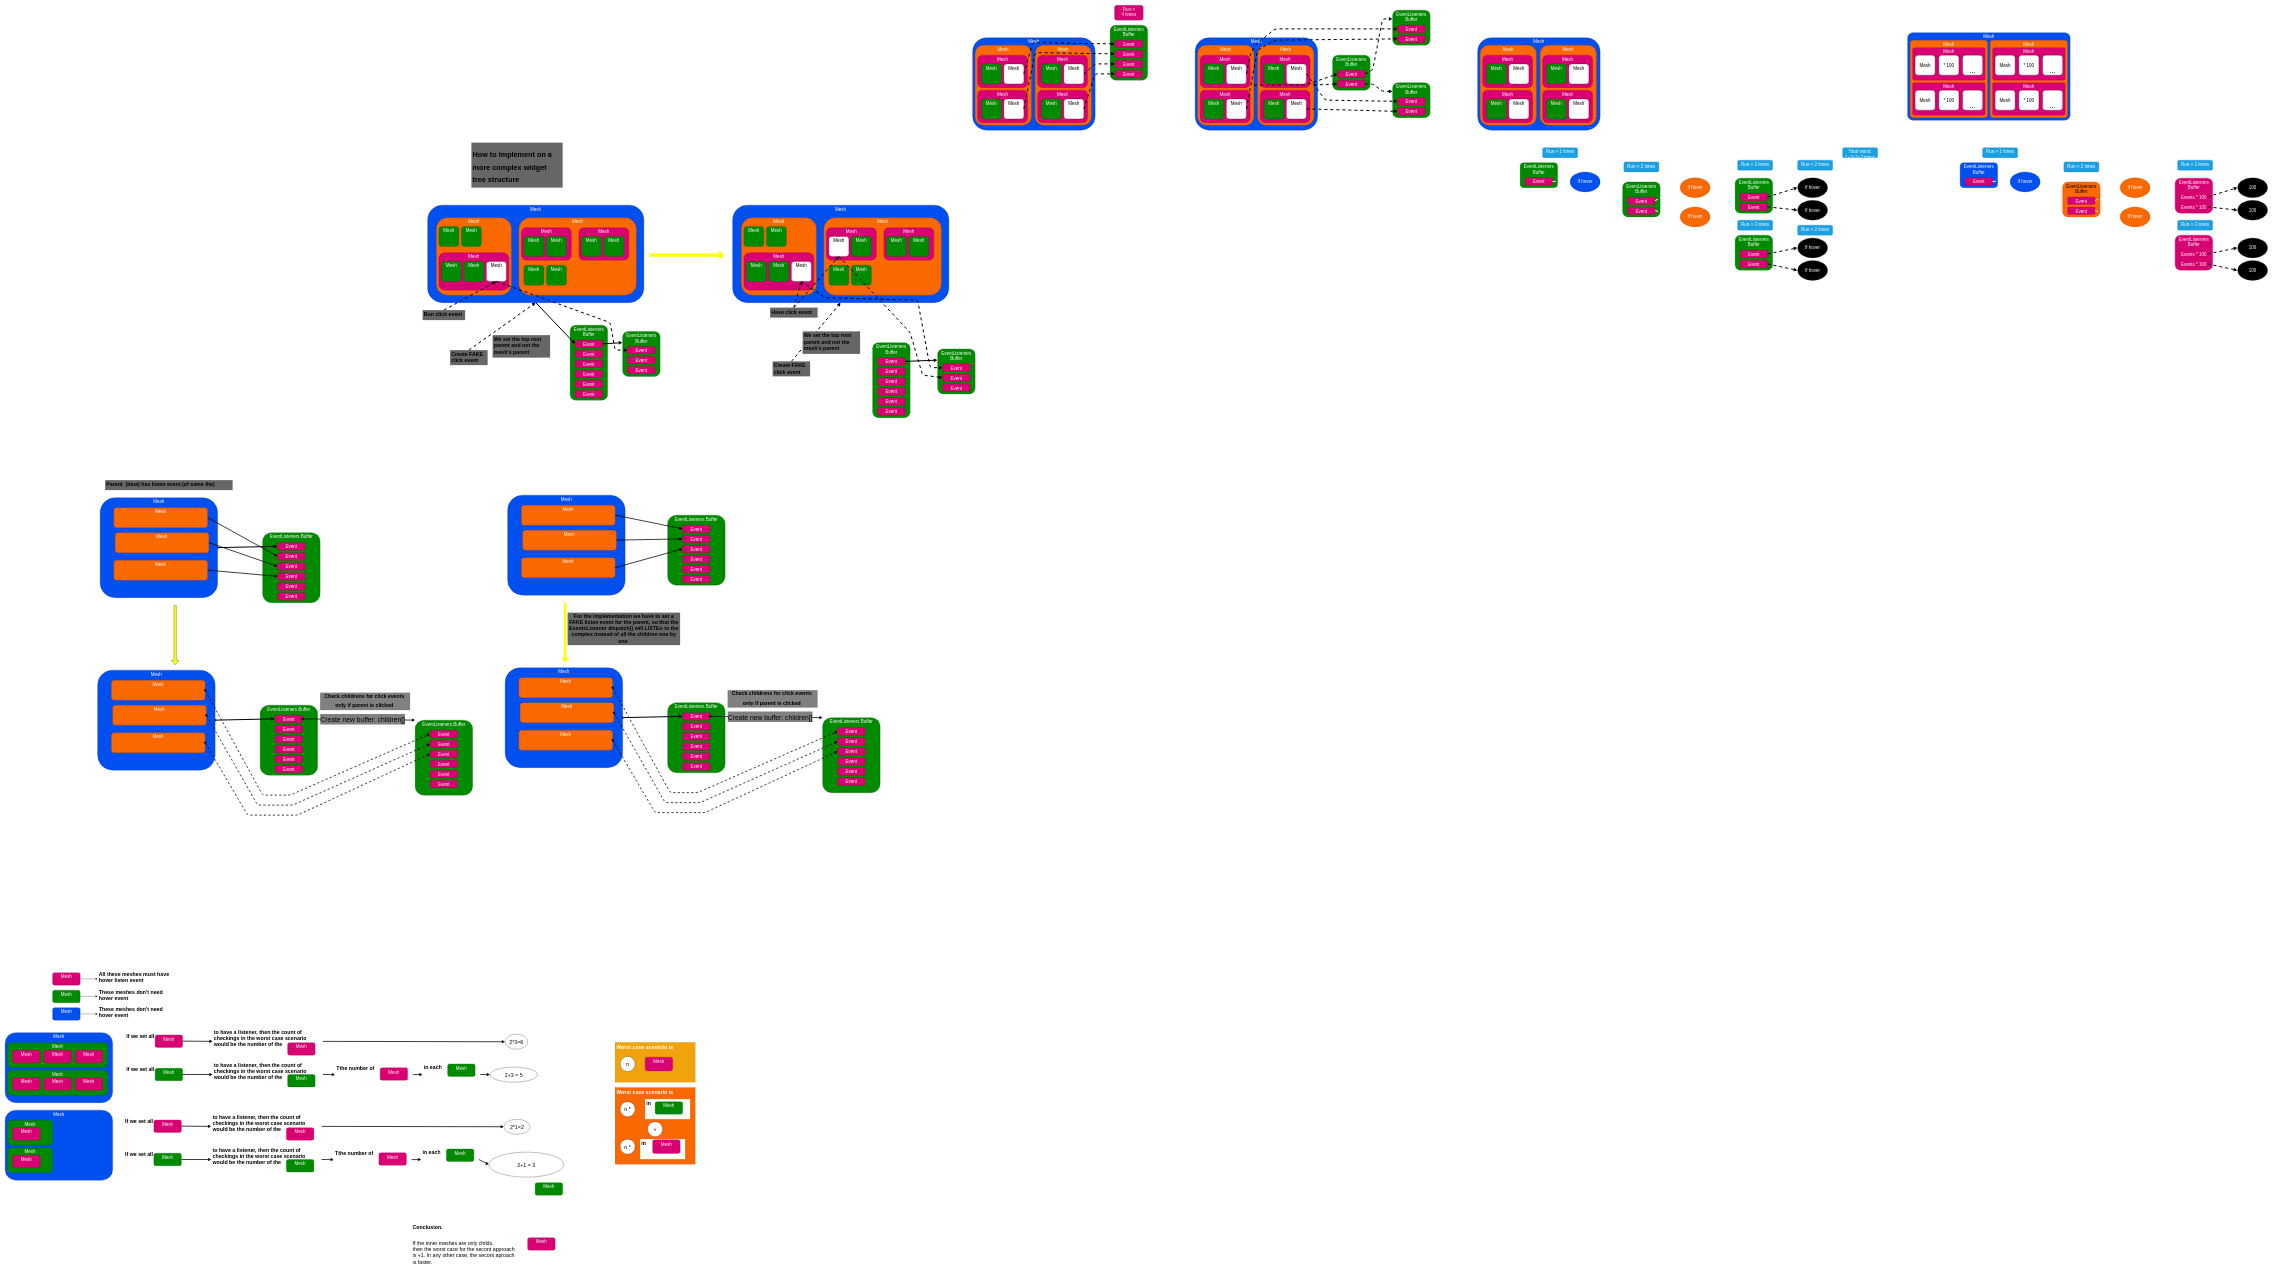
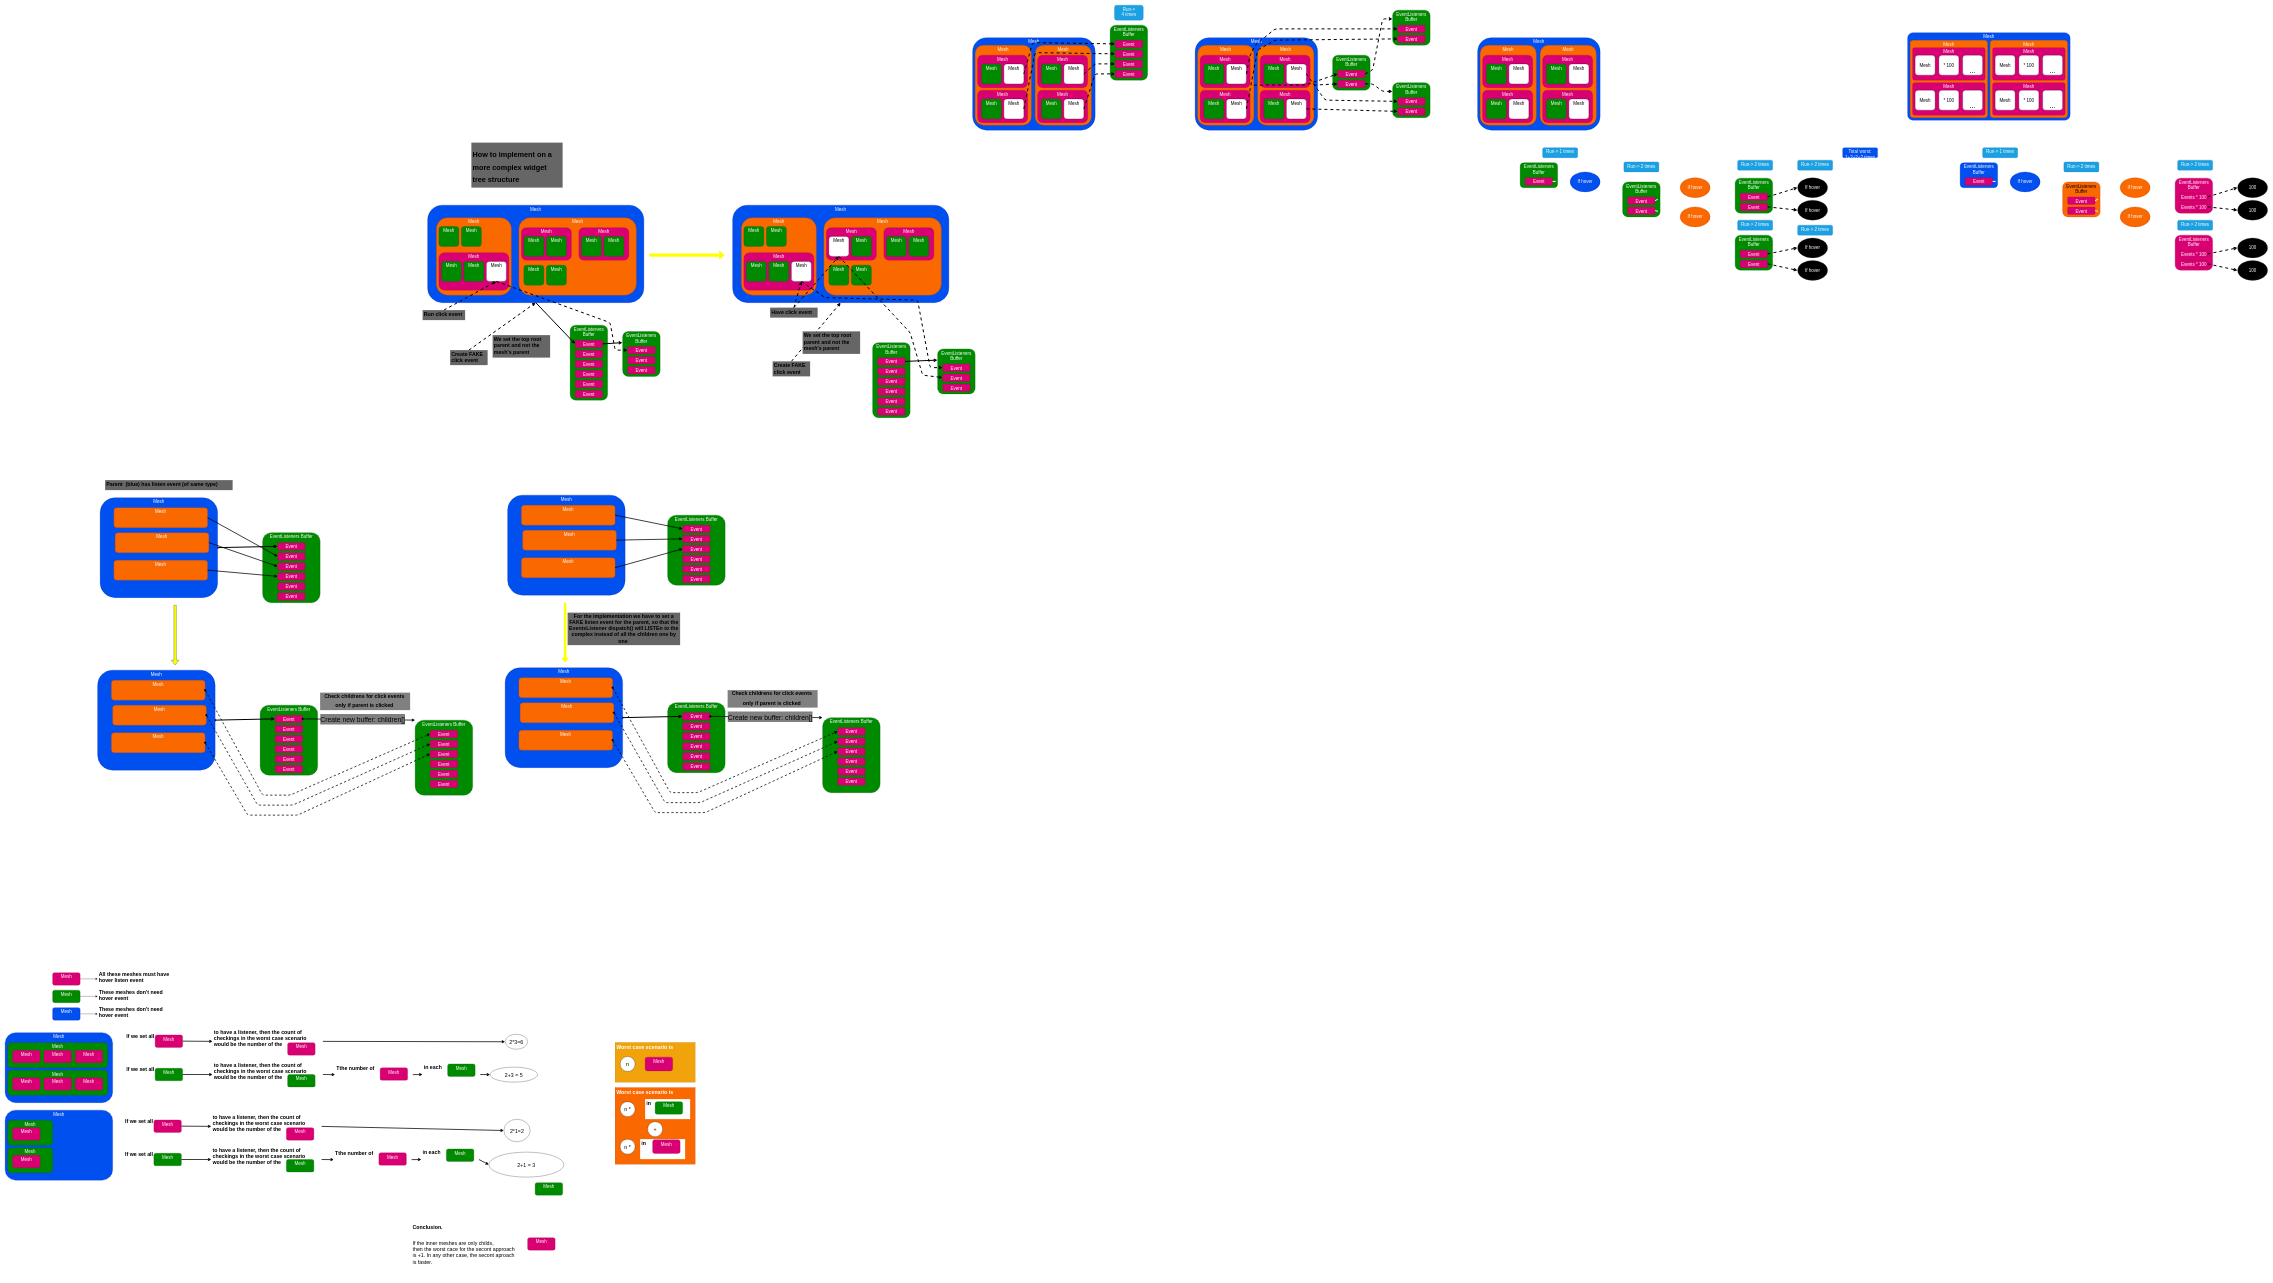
node "Run-> 4 times": fillcolor #d80073 -> #1ba1e2
node "Total worst: 1+2+2+2 times": fillcolor #1ba1e2 -> #0050ef
node "Parent (blue) has listen event (of same the)": label "Parent (blue) has listen event (of same the)" -> "Parent (blue) has listen event (of same type)"
node "2*1=2": size 26x15 -> 26x23
